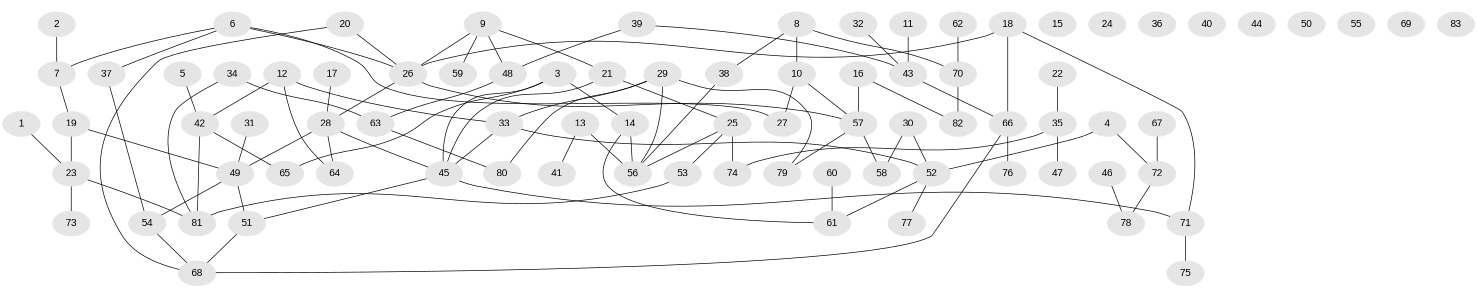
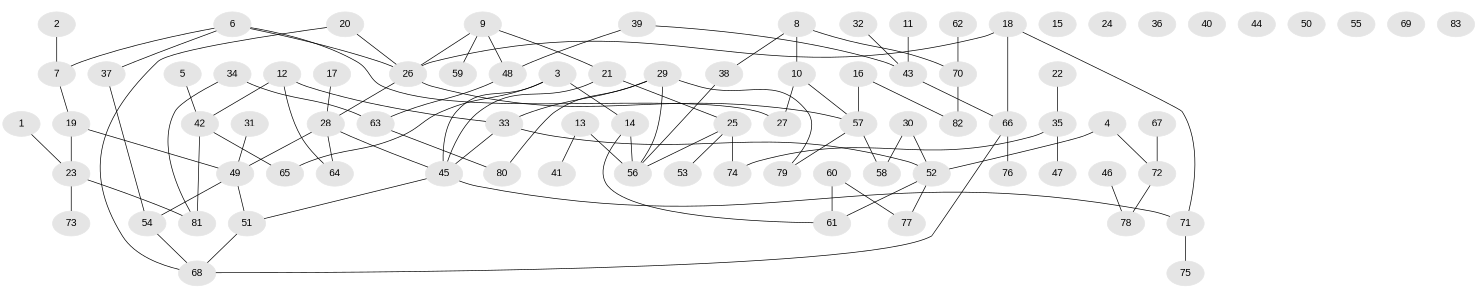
edge "53" -- "81": removed
edge "60" -- "77": added
